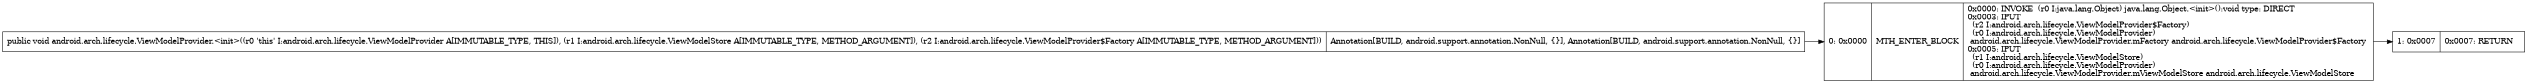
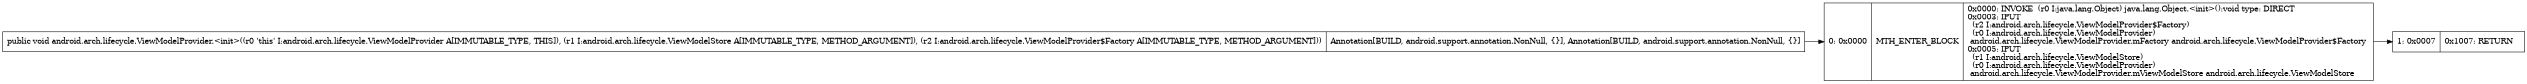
node "1: 0x0007": text "0x0007: RETURN" -> "0x1007: RETURN"
